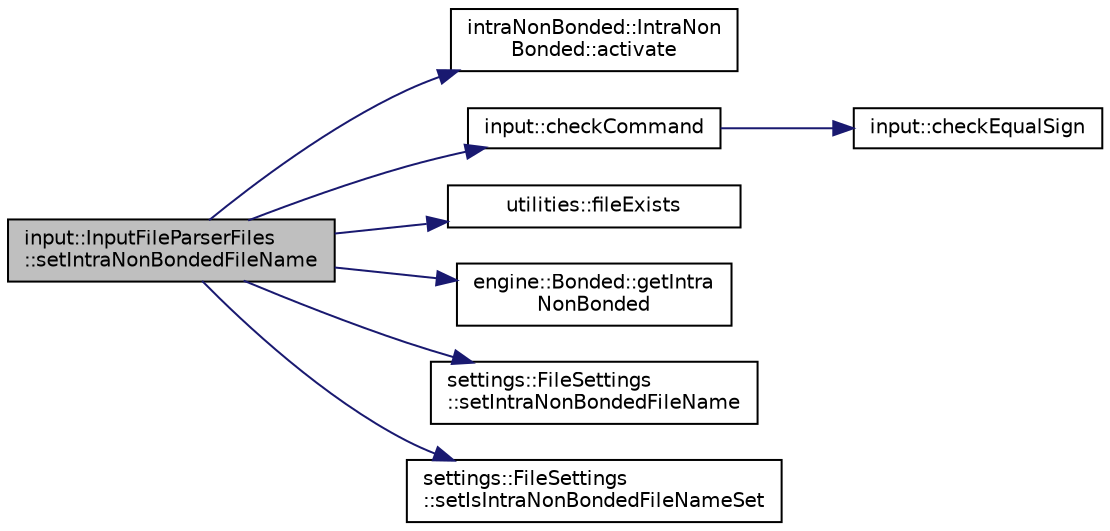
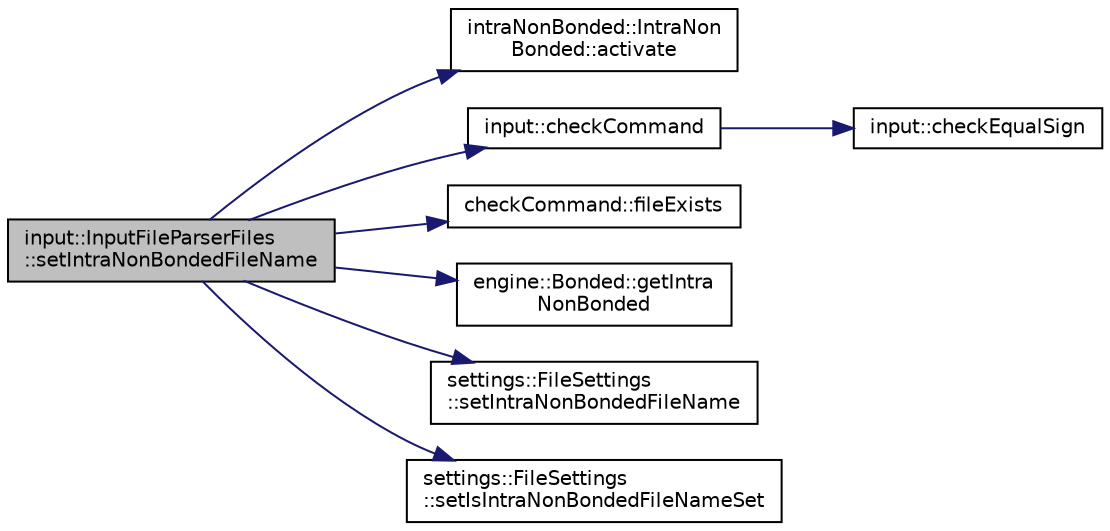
node "utilities::fileExists": label "utilities::fileExists" -> "checkCommand::fileExists"
